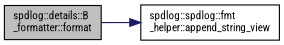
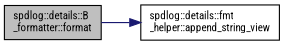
node "spdlog::spdlog::fmt _helper::append_string_view": label "spdlog::spdlog::fmt _helper::append_string_view" -> "spdlog::details::fmt _helper::append_string_view"
